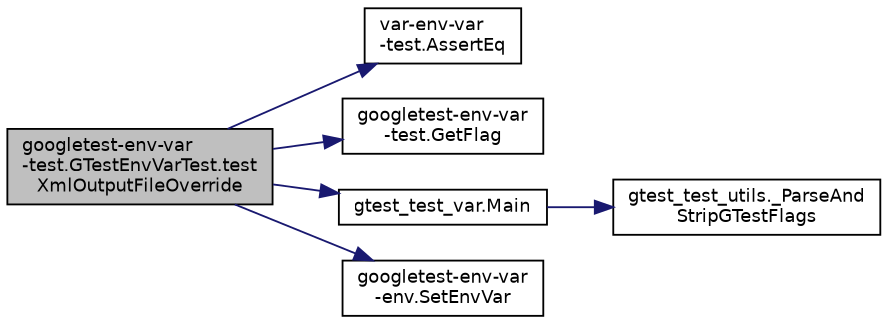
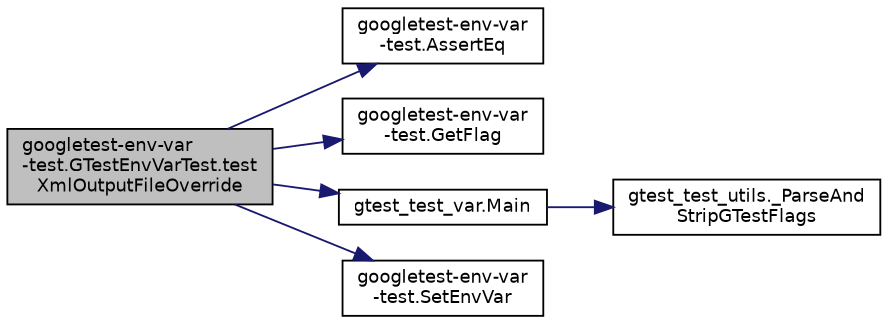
node "var-env-var -test.AssertEq": label "var-env-var -test.AssertEq" -> "googletest-env-var -test.AssertEq"
node "googletest-env-var -env.SetEnvVar": label "googletest-env-var -env.SetEnvVar" -> "googletest-env-var -test.SetEnvVar"
